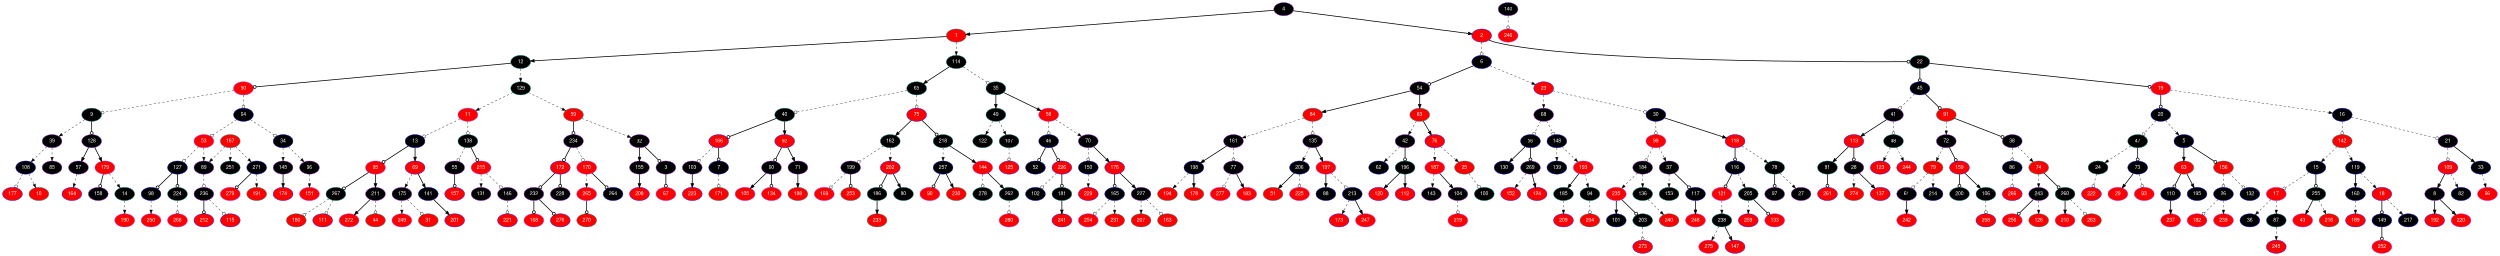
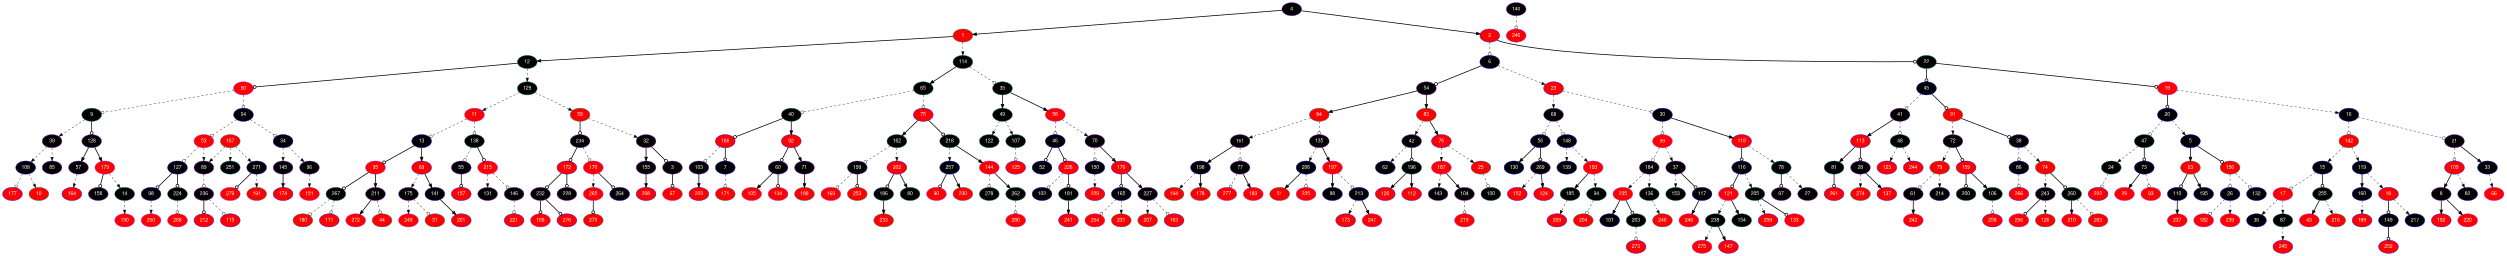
node "163": color teal -> blue
node "154": added
node "252": color purple -> blue
